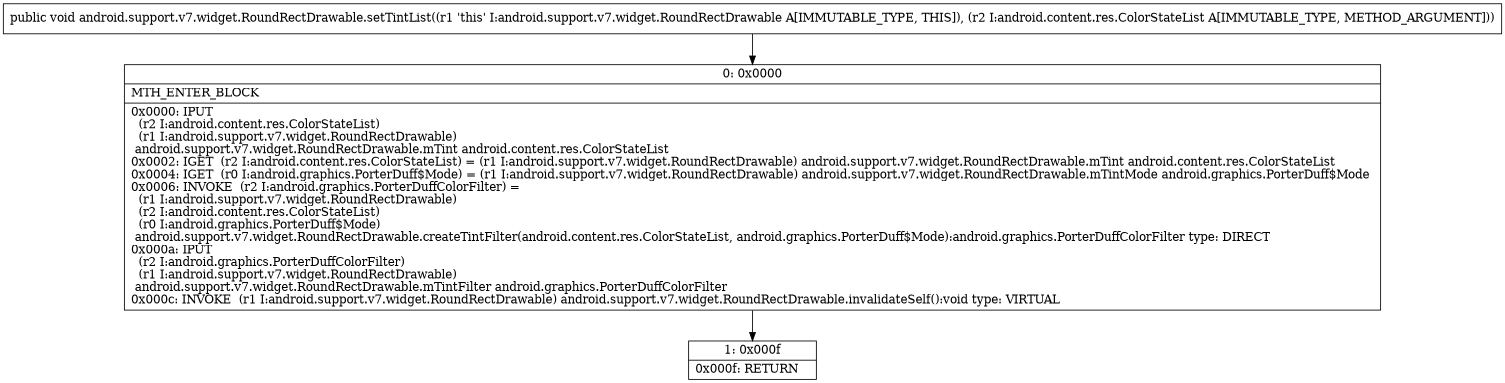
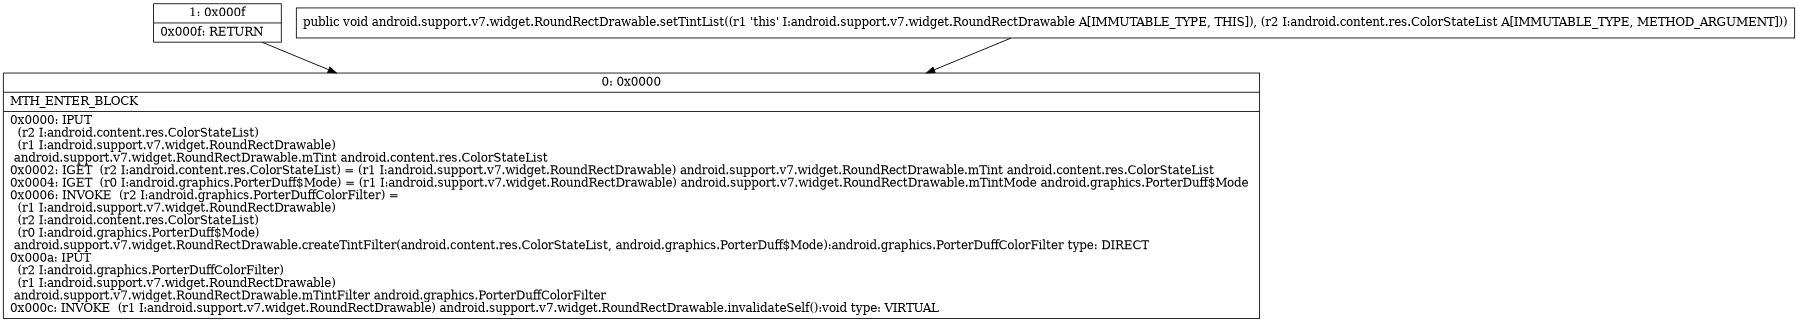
edge "0: 0x0000" -> "1: 0x000f": reversed
